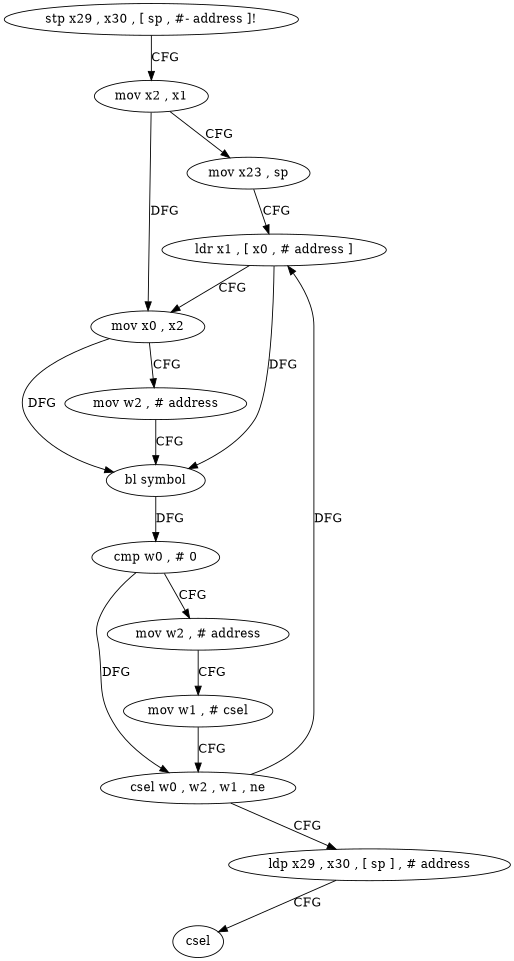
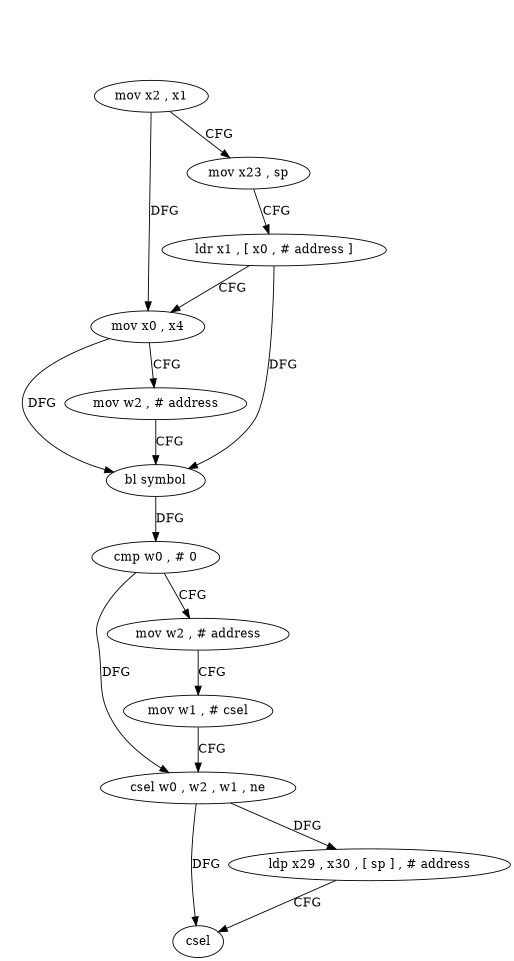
node "stp x29 , x30 , [ sp , #- address ]!": removed
node "mov x0 , x2": label "mov x0 , x2" -> "mov x0 , x4"
edge "csel w0 , w2 , w1 , ne" -> "ldr x1 , [ x0 , # address ]": now "csel w0 , w2 , w1 , ne" -> "csel"
edge "csel w0 , w2 , w1 , ne" -> "ldp x29 , x30 , [ sp ] , # address": label "CFG" -> "DFG"
